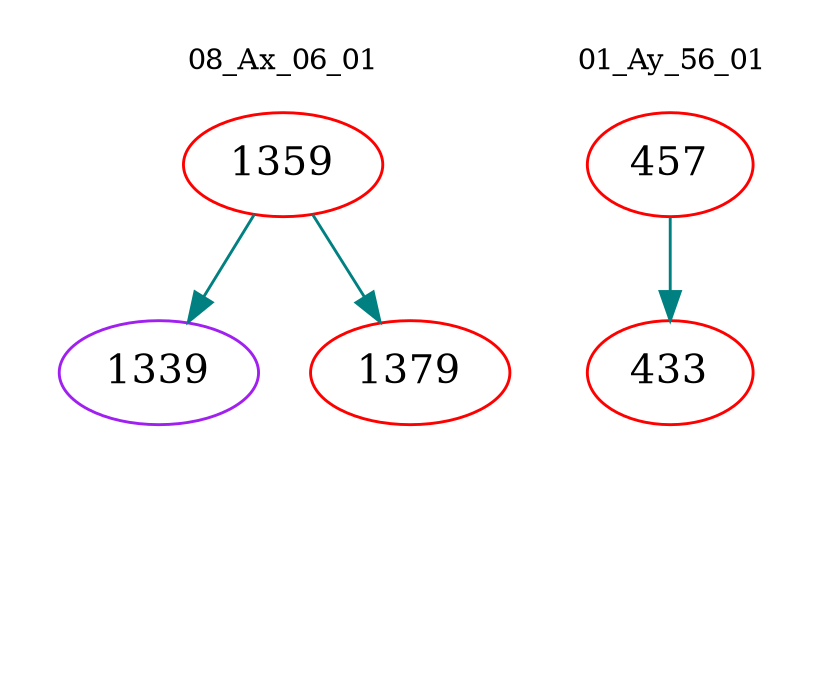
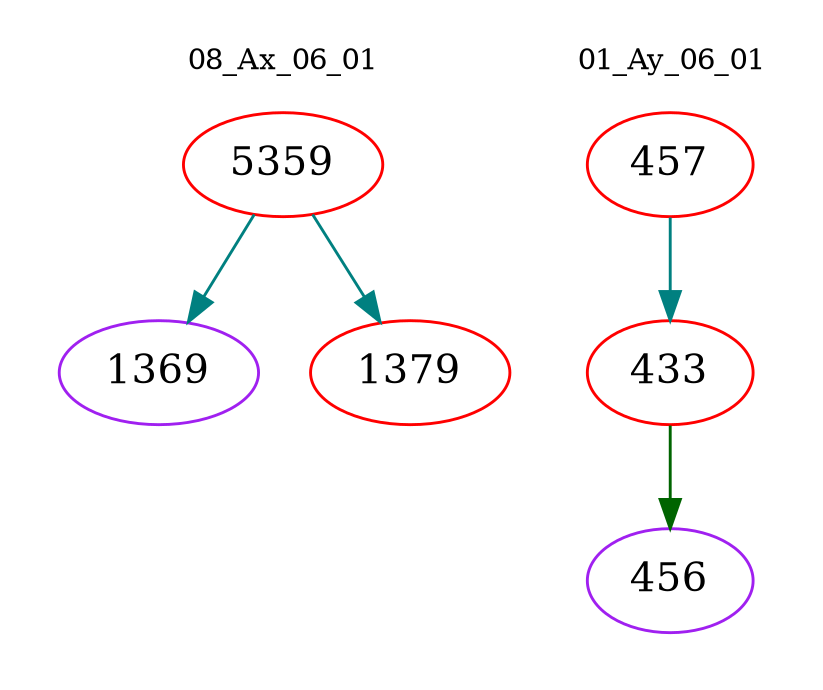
cluster "01_Ay_56_01": label "01_Ay_56_01" -> "01_Ay_06_01"
node "1359": label "1359" -> "5359"
node "1339": label "1339" -> "1369"
node "456": added
